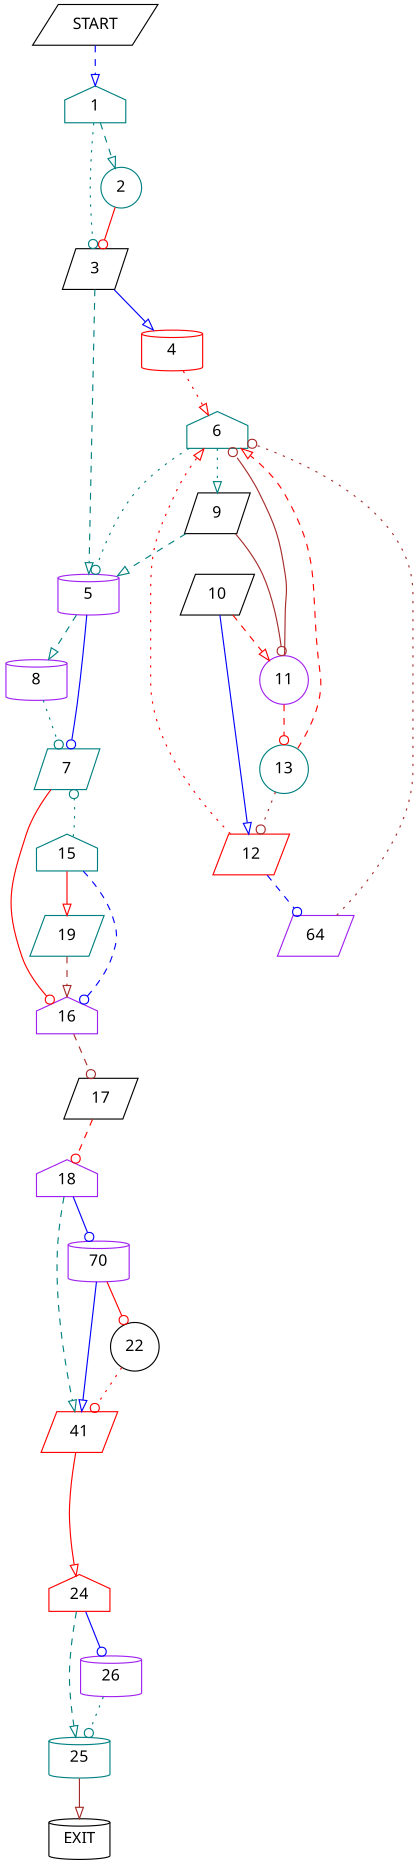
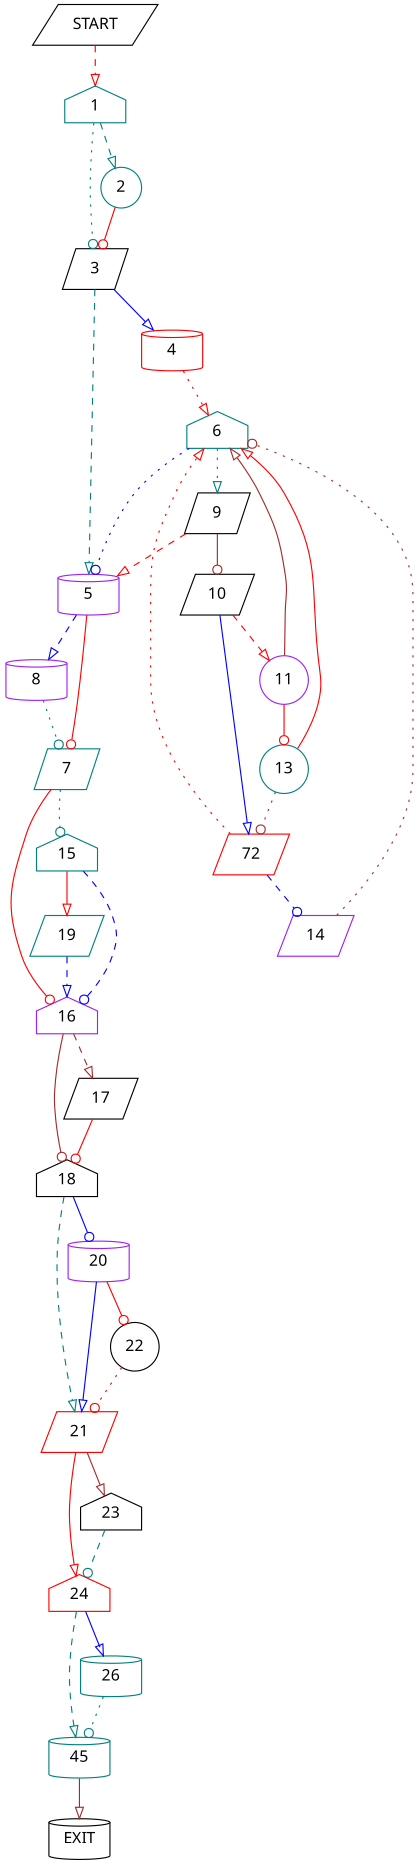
edge "START" -> "1": color blue -> red
edge "6" -> "5": color teal -> blue
edge "9" -> "5": color teal -> red
edge "11" -> "6": arrowhead odot -> onormal
edge "9" -> "11": now "9" -> "10"
edge "13" -> "6": style dashed -> solid
edge "5" -> "8": color teal -> blue
edge "5" -> "7": color blue -> red
edge "11" -> "13": style dashed -> solid
edge "15" -> "7": reversed
node "12": label "12" -> "72"
node "64": label "64" -> "14"
edge "19" -> "16": color brown -> blue
edge "16" -> "17": arrowhead odot -> onormal
edge "16" -> "18": added
edge "17" -> "18": style dashed -> solid
node "18": color purple -> black
node "70": label "70" -> "20"
node "41": label "41" -> "21"
node "23": added
edge "24" -> "26": arrowhead odot -> onormal
node "26": color purple -> teal
node "25": label "25" -> "45"
